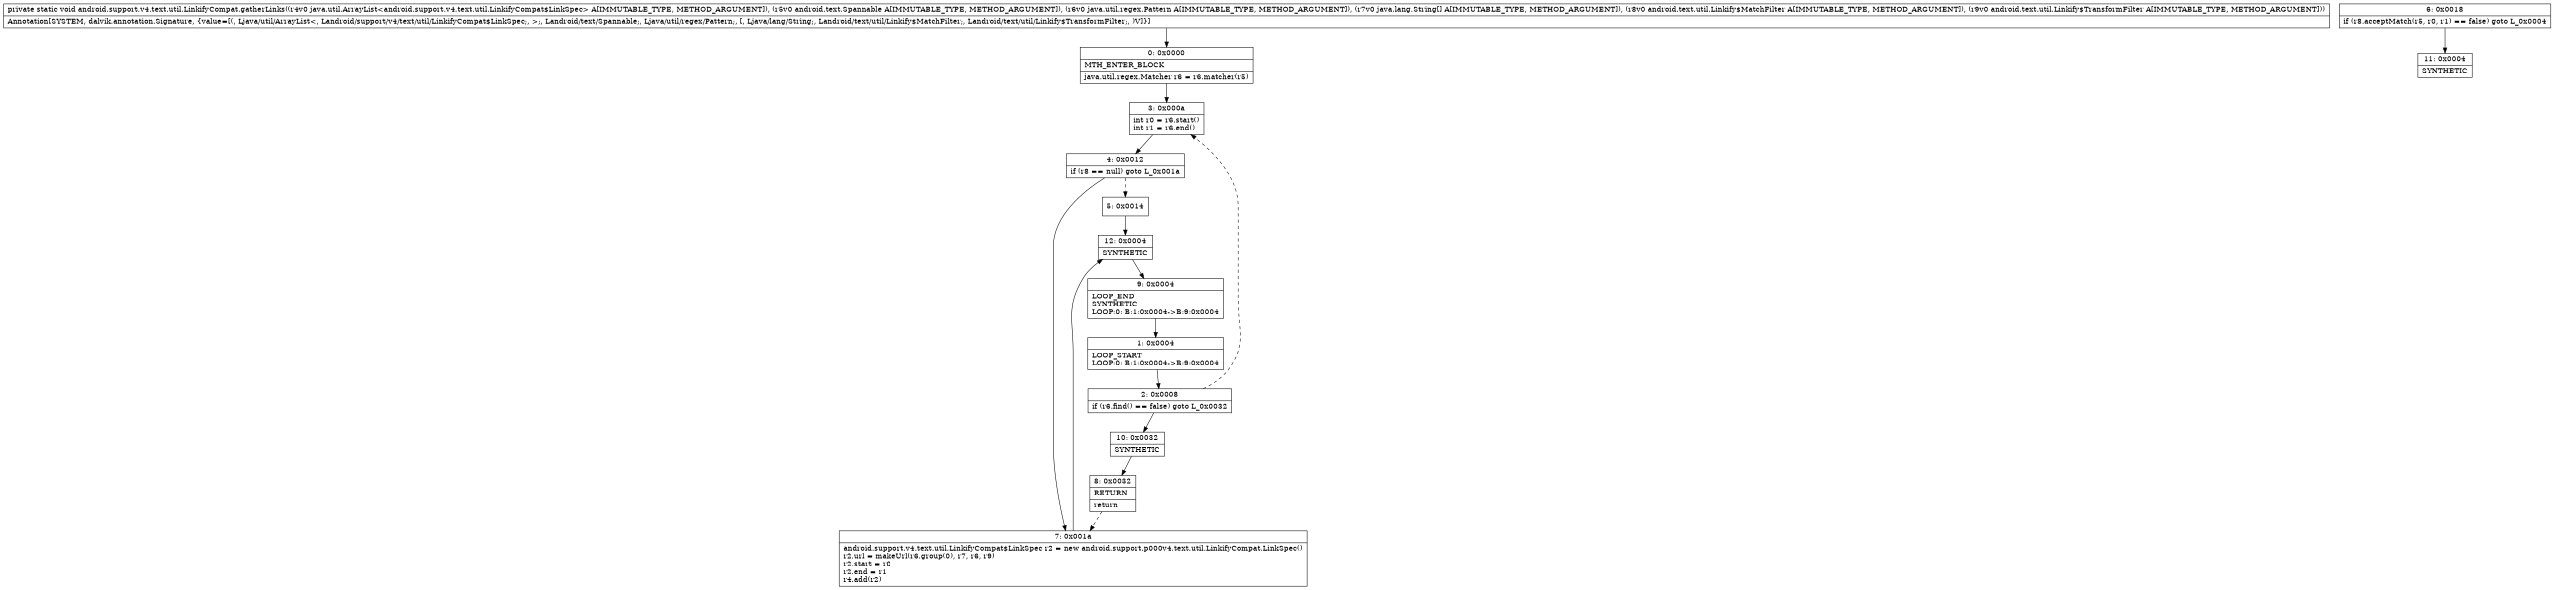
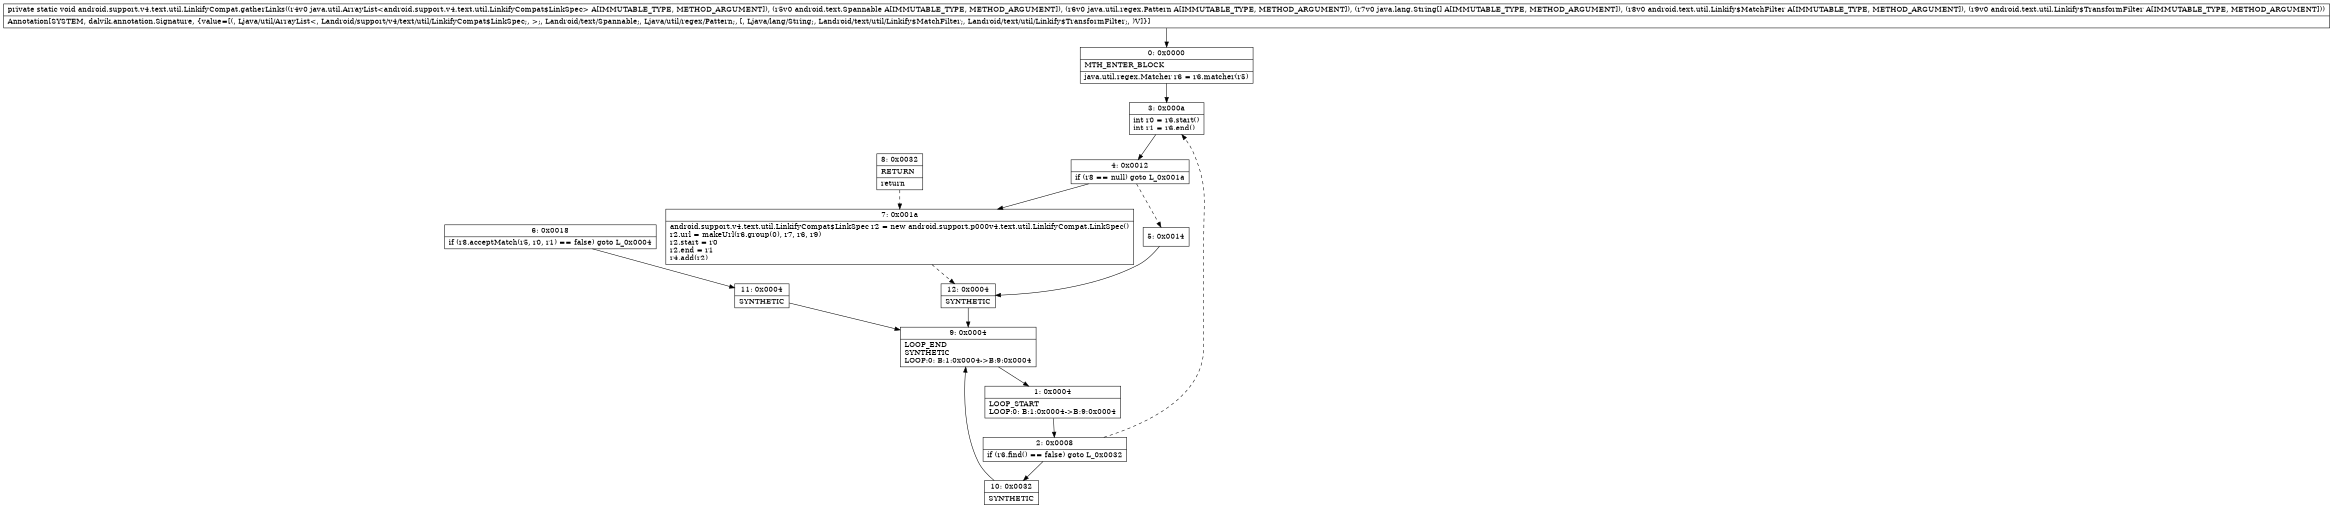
edge "11: 0x0004" -> "9: 0x0004": added
edge "7: 0x001a" -> "12: 0x0004": style solid -> dashed
edge "10: 0x0032" -> "8: 0x0032": now "10: 0x0032" -> "9: 0x0004"
